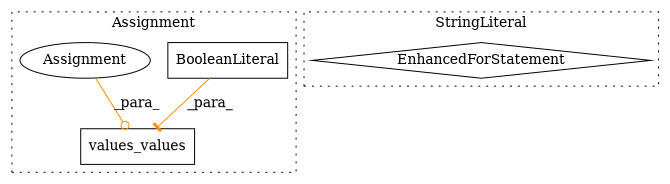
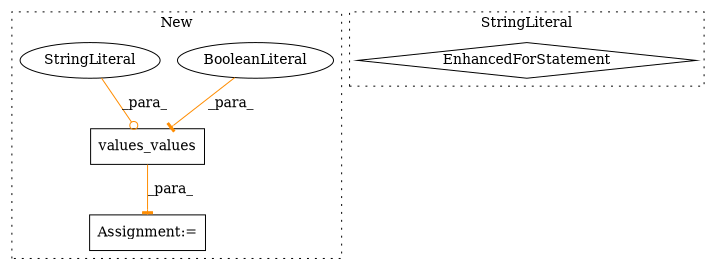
cluster "Assignment": label "Assignment" -> "New"
node "Assignment": label "Assignment" -> "StringLiteral"
node "BooleanLiteral": shape box -> ellipse
node "Assignment:=": added
